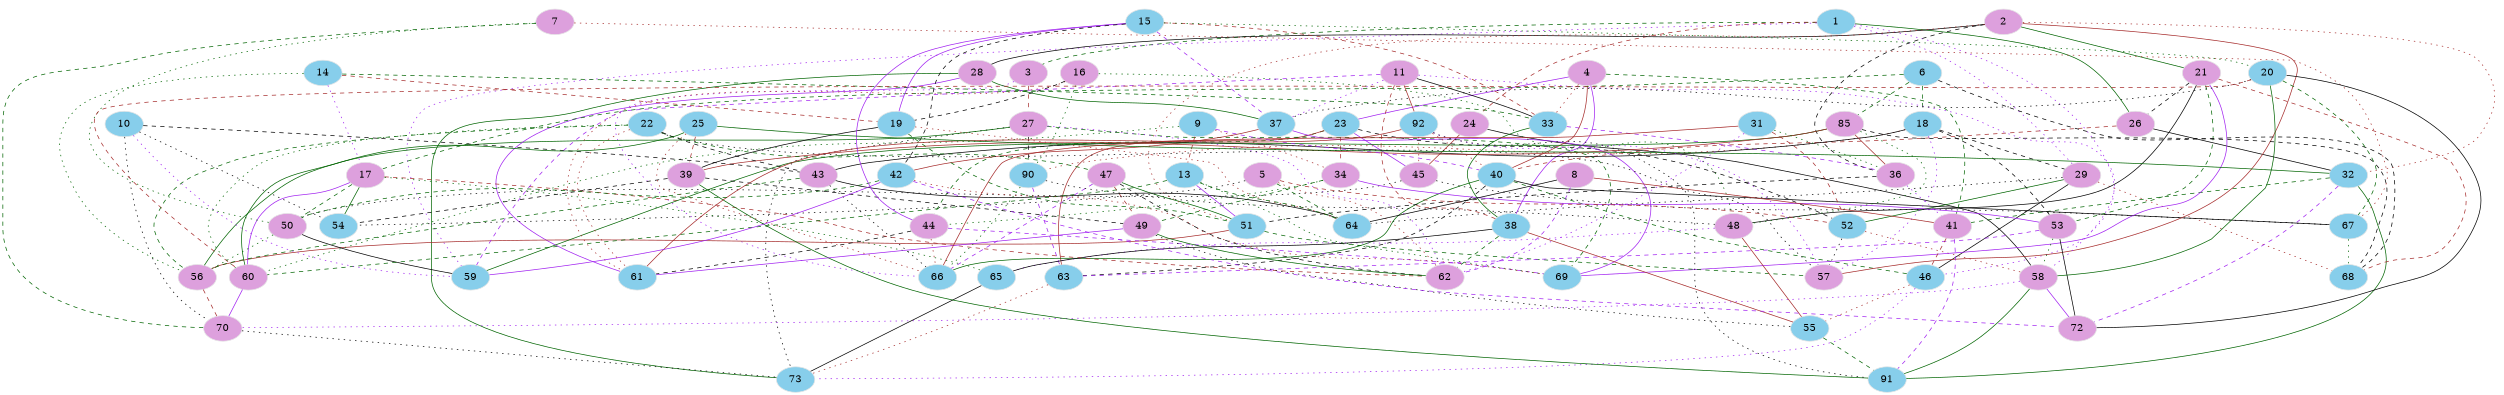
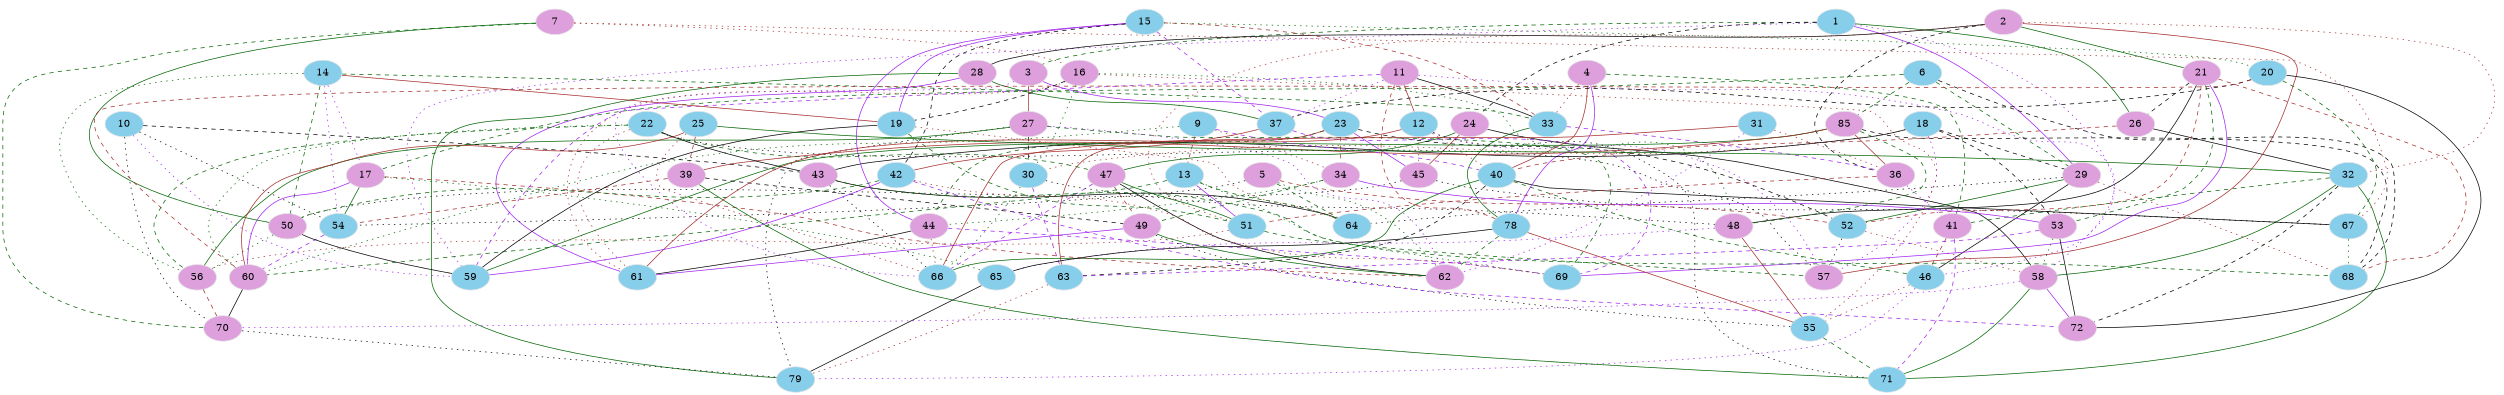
edge "1" -- "24": color brown -> black
edge "7" -- "16": added
edge "7" -- "50": style dotted -> solid
edge "1" -- "29": style dotted -> solid
edge "6" -- "18": now "6" -- "29"
edge "14" -- "19": style dashed -> solid
edge "16" -- "55": added
edge "20" -- "37": style dotted -> dashed
edge "3" -- "27": style dashed -> solid
edge "4" -- "23": now "3" -- "23"
node "92": label "92" -> "12"
edge "19" -- "39": now "19" -- "59"
edge "25" -- "60": color darkgreen -> brown
edge "31" -- "36": color darkgreen -> brown
edge "14" -- "54": added
edge "22" -- "43": style dashed -> solid
edge "24" -- "47": added
edge "37" -- "69": style solid -> dashed
edge "31" -- "52": now "21" -- "52"
node "90": label "90" -> "30"
node "8": removed
edge "36" -- "51": color black -> brown
edge "39" -- "54": color black -> brown
edge "85" -- "48": style dotted -> dashed
edge "17" -- "50": now "14" -- "50"
edge "43" -- "56": now "43" -- "68"
edge "5" -- "62": color brown -> darkgreen
node "38": label "38" -> "78"
edge "20" -- "58": now "32" -- "58"
edge "51" -- "56": style solid -> dotted
edge "54" -- "60": added
edge "44" -- "61": style dashed -> solid
edge "47" -- "62": style dashed -> solid
edge "32" -- "72": color purple -> black
edge "60" -- "70": color purple -> black
node "73": label "73" -> "79"
node "91": label "91" -> "71"
